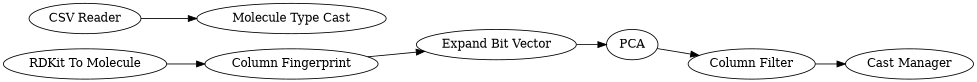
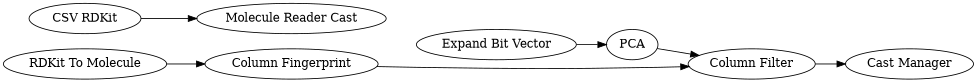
node "CSV Reader": label "CSV Reader" -> "CSV RDKit"
node "Molecule Type Cast": label "Molecule Type Cast" -> "Molecule Reader Cast"
edge "Column Fingerprint" -> "Expand Bit Vector": now "Column Fingerprint" -> "Column Filter"
